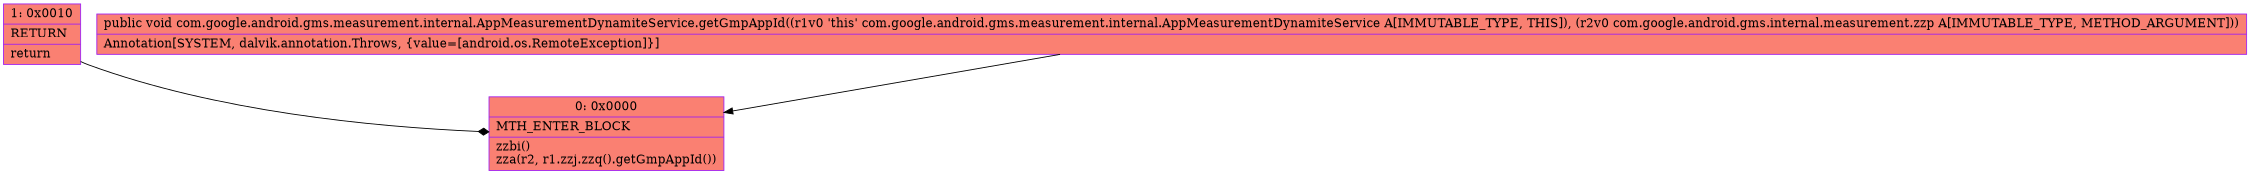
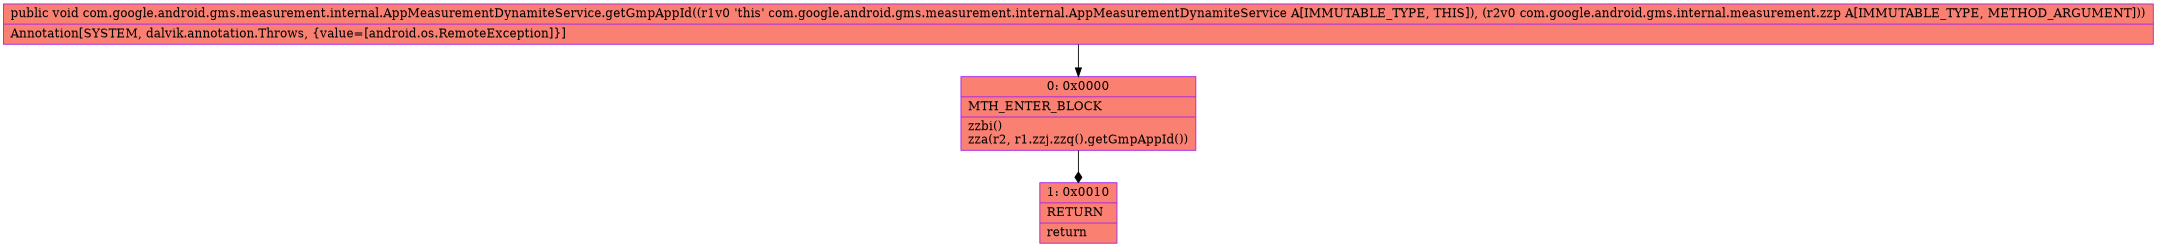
edge "1: 0x0010" -> "0: 0x0000": reversed
